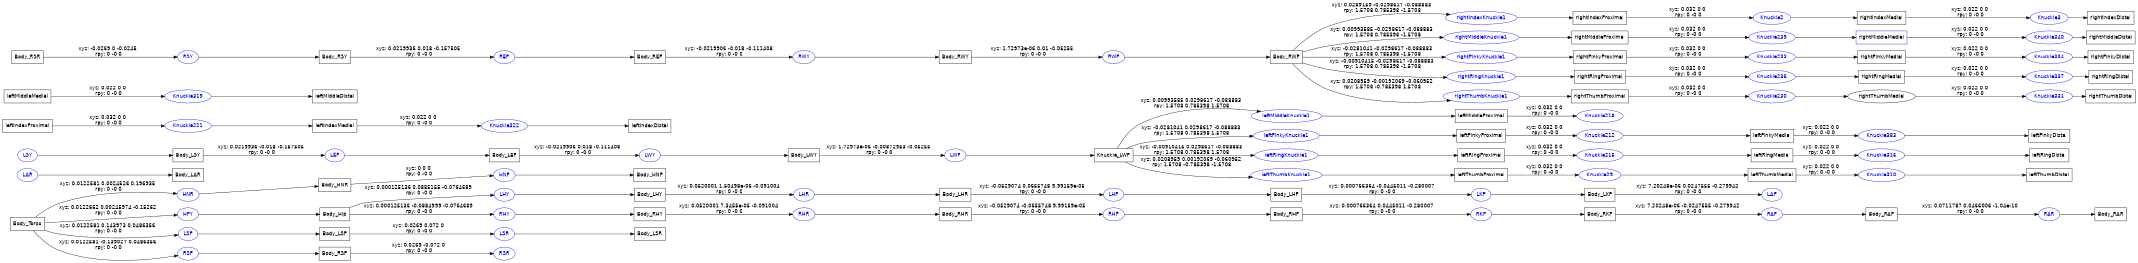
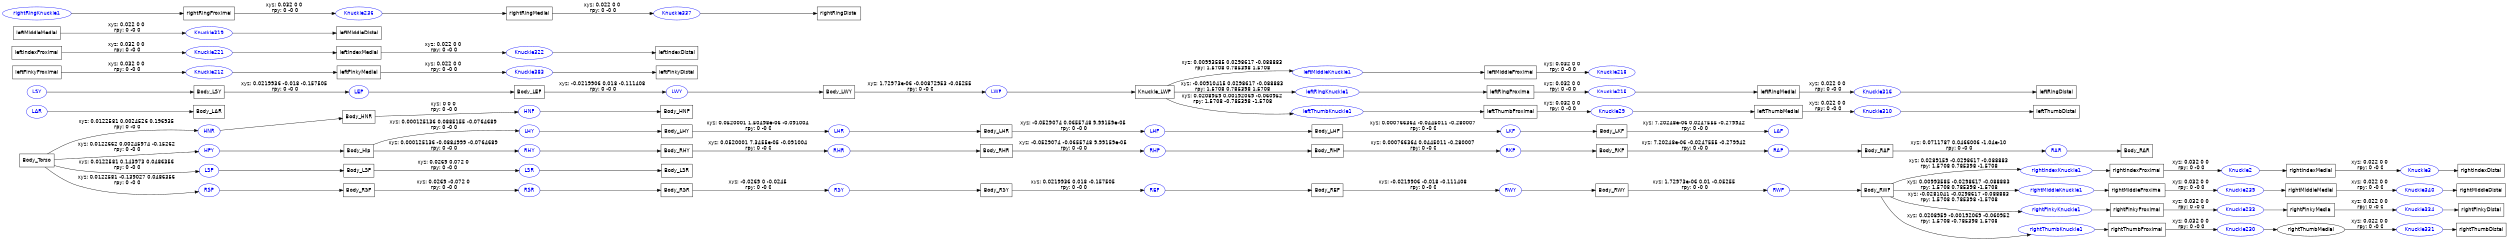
node "rightMiddleMedial": color blue -> black
edge "Body_RWP" -> "rightRingKnuckle1": removed, label "xyz: -0.00910415 -0.0298617 -0.088883 rpy: 1.5708 0.785398 -1.5708"
node "leftPinkyKnuckle1": removed
edge "RSR" -> "Body_RSR": added
